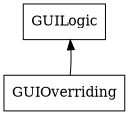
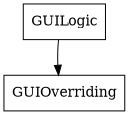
edge "GUIOverriding" -> "GUILogic": reversed
